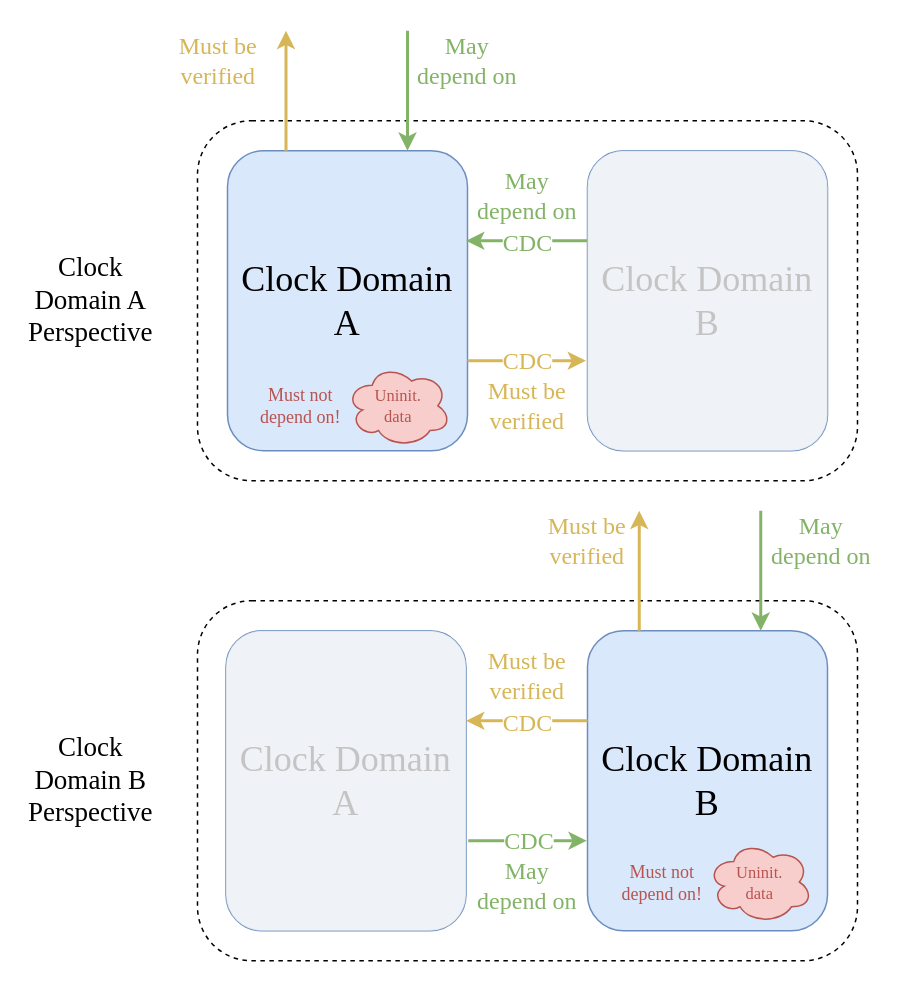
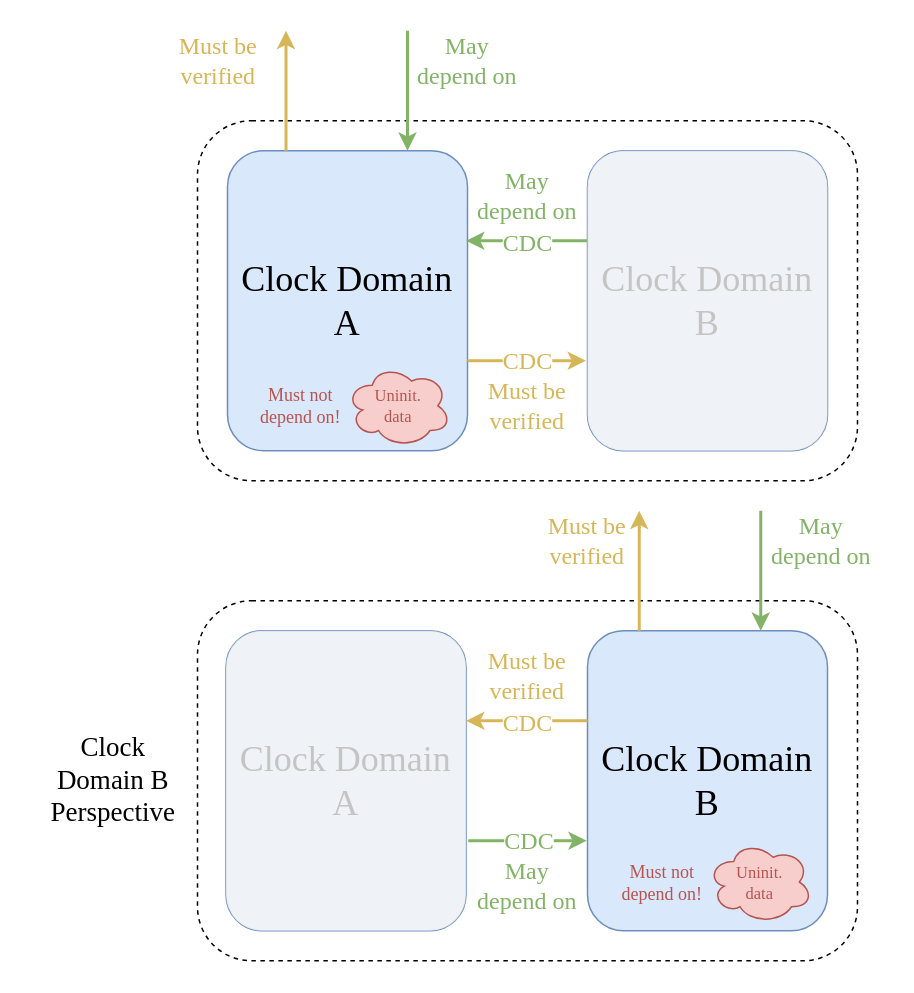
node "Clock Domain A Perspective": removed
node "Clock Domain B Perspective": moved (91, 781) -> (113, 781)
